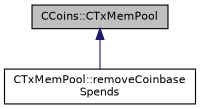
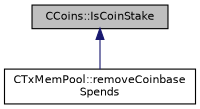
node "CCoins::CTxMemPool": label "CCoins::CTxMemPool" -> "CCoins::IsCoinStake"
